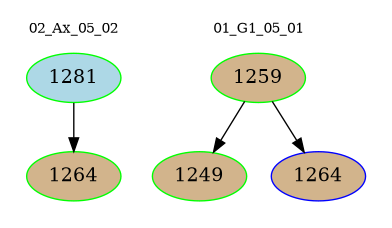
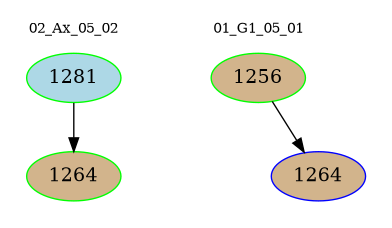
node "1259": label "1259" -> "1256"
node "1249": removed
